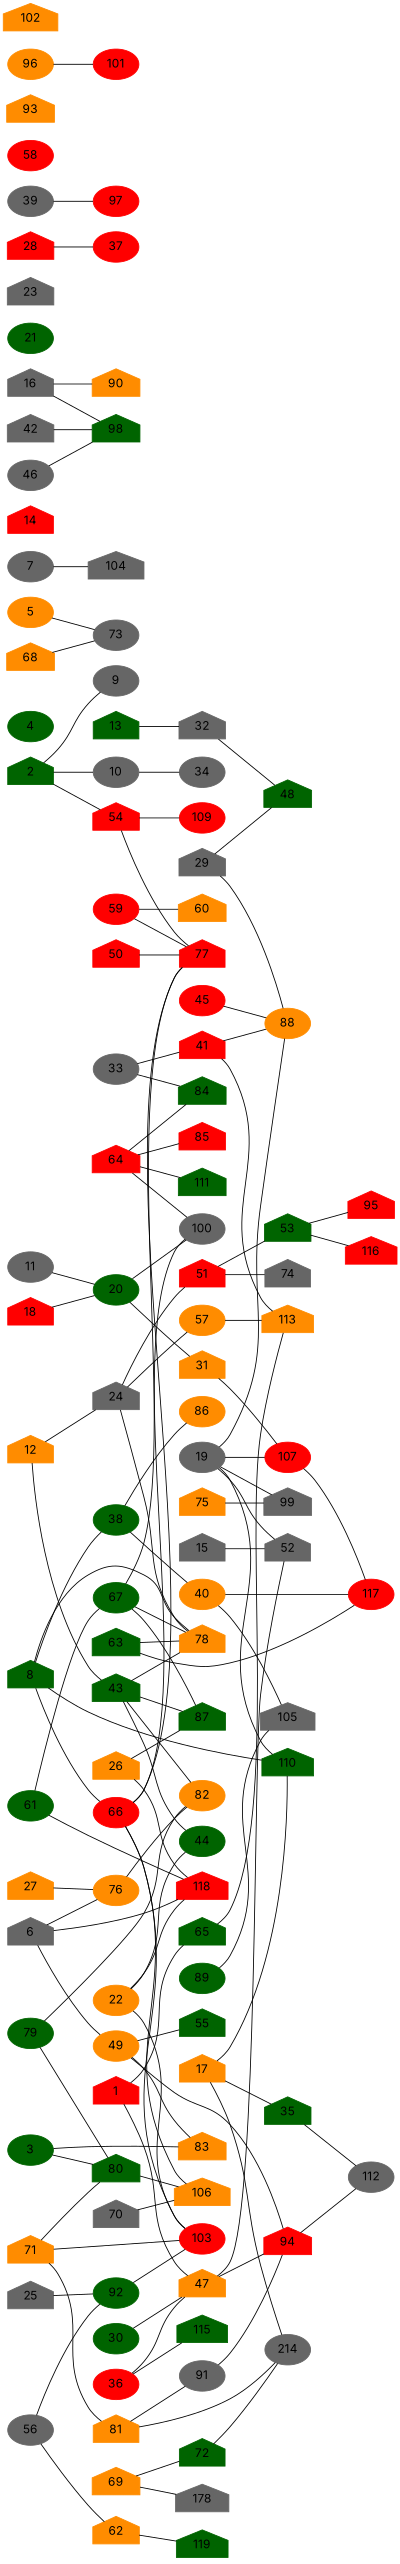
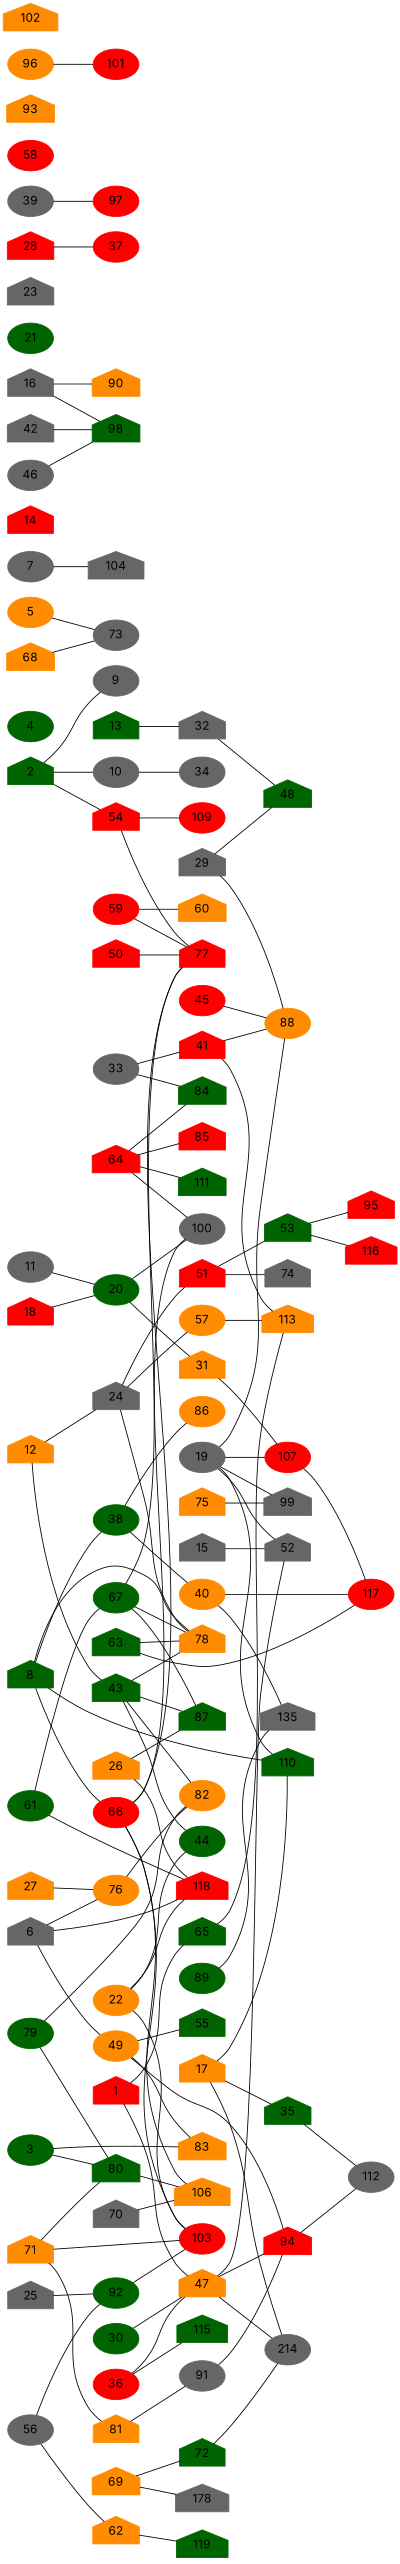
node "105": label "105" -> "135"
edge "214" -- "81": now "214" -- "47"
